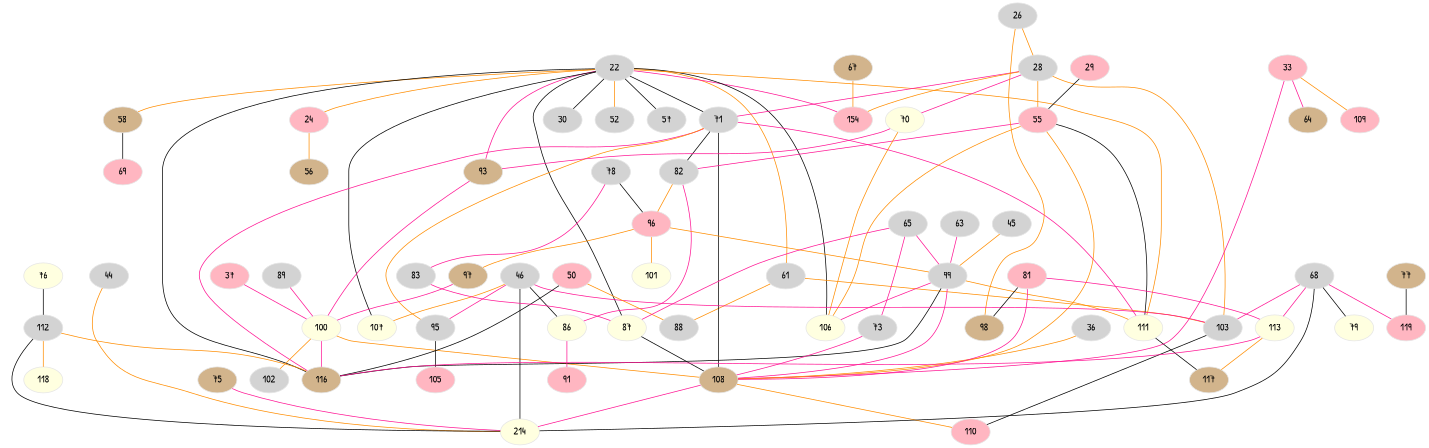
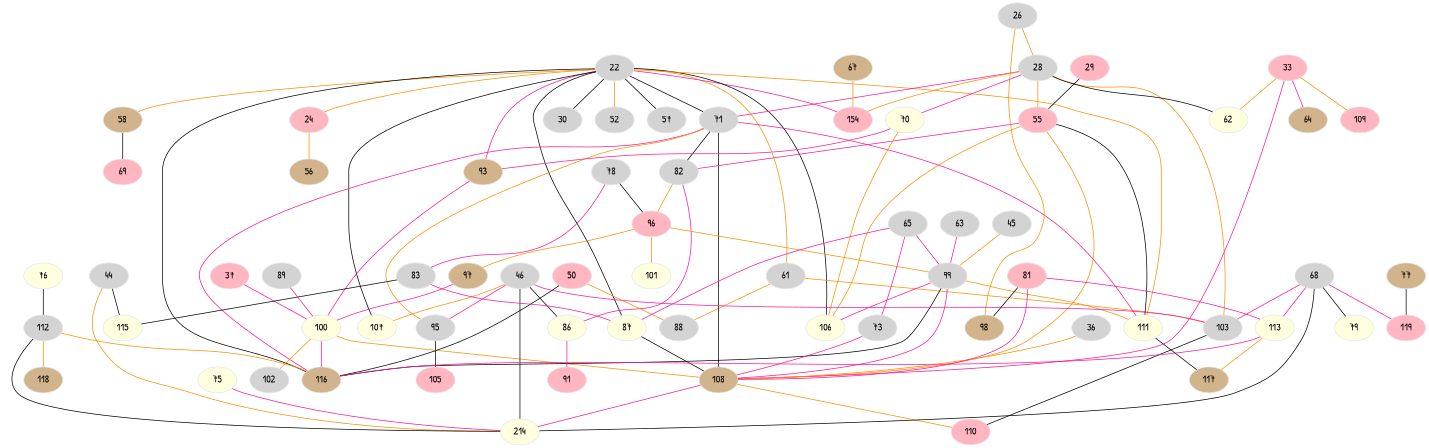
node "62": added
node "115": added
node "118": fillcolor lightyellow -> tan
node "75": fillcolor tan -> lightyellow
